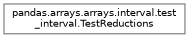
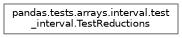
node "pandas.arrays.arrays.interval.test _interval.TestReductions": label "pandas.arrays.arrays.interval.test _interval.TestReductions" -> "pandas.tests.arrays.interval.test _interval.TestReductions"
